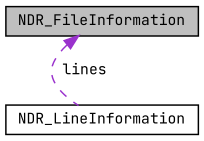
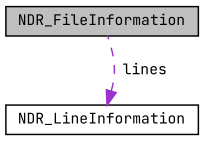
edge "NDR_LineInformation" -> "NDR_FileInformation": reversed
